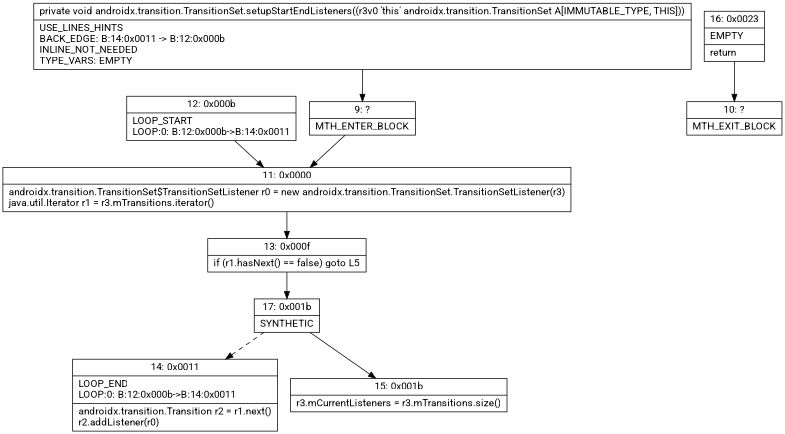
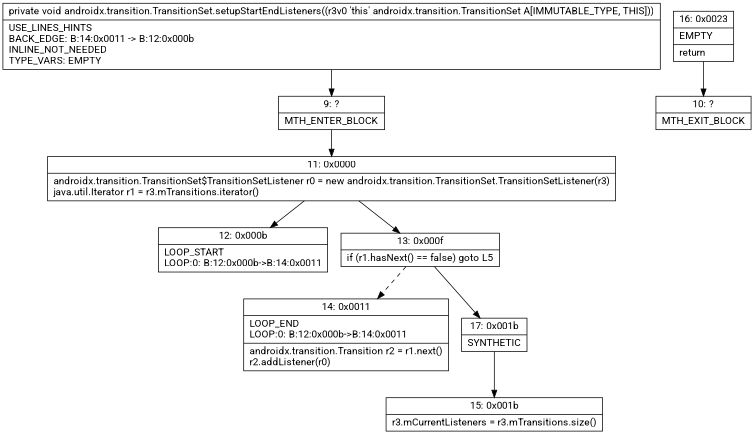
edge "12: 0x000b" -> "11: 0x0000": reversed
edge "17: 0x001b" -> "14: 0x0011": now "13: 0x000f" -> "14: 0x0011"
